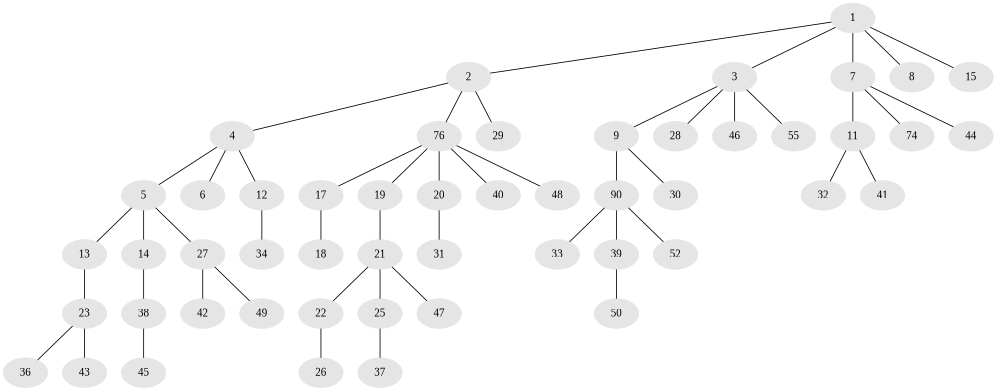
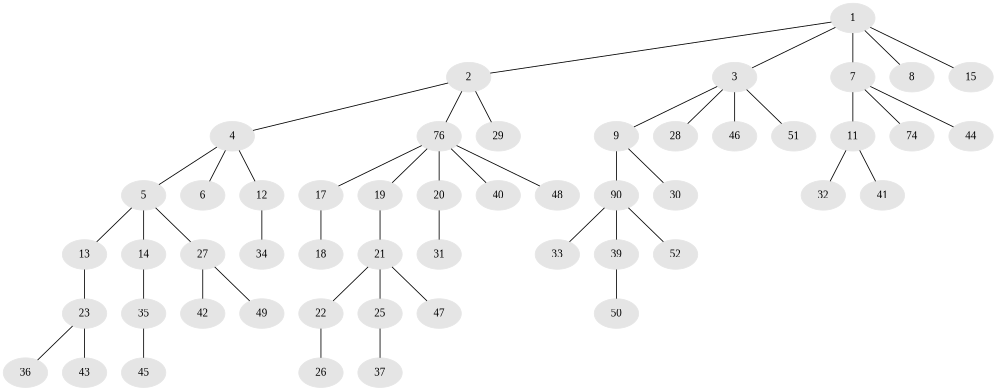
node "55": label "55" -> "51"
node "38": label "38" -> "35"
